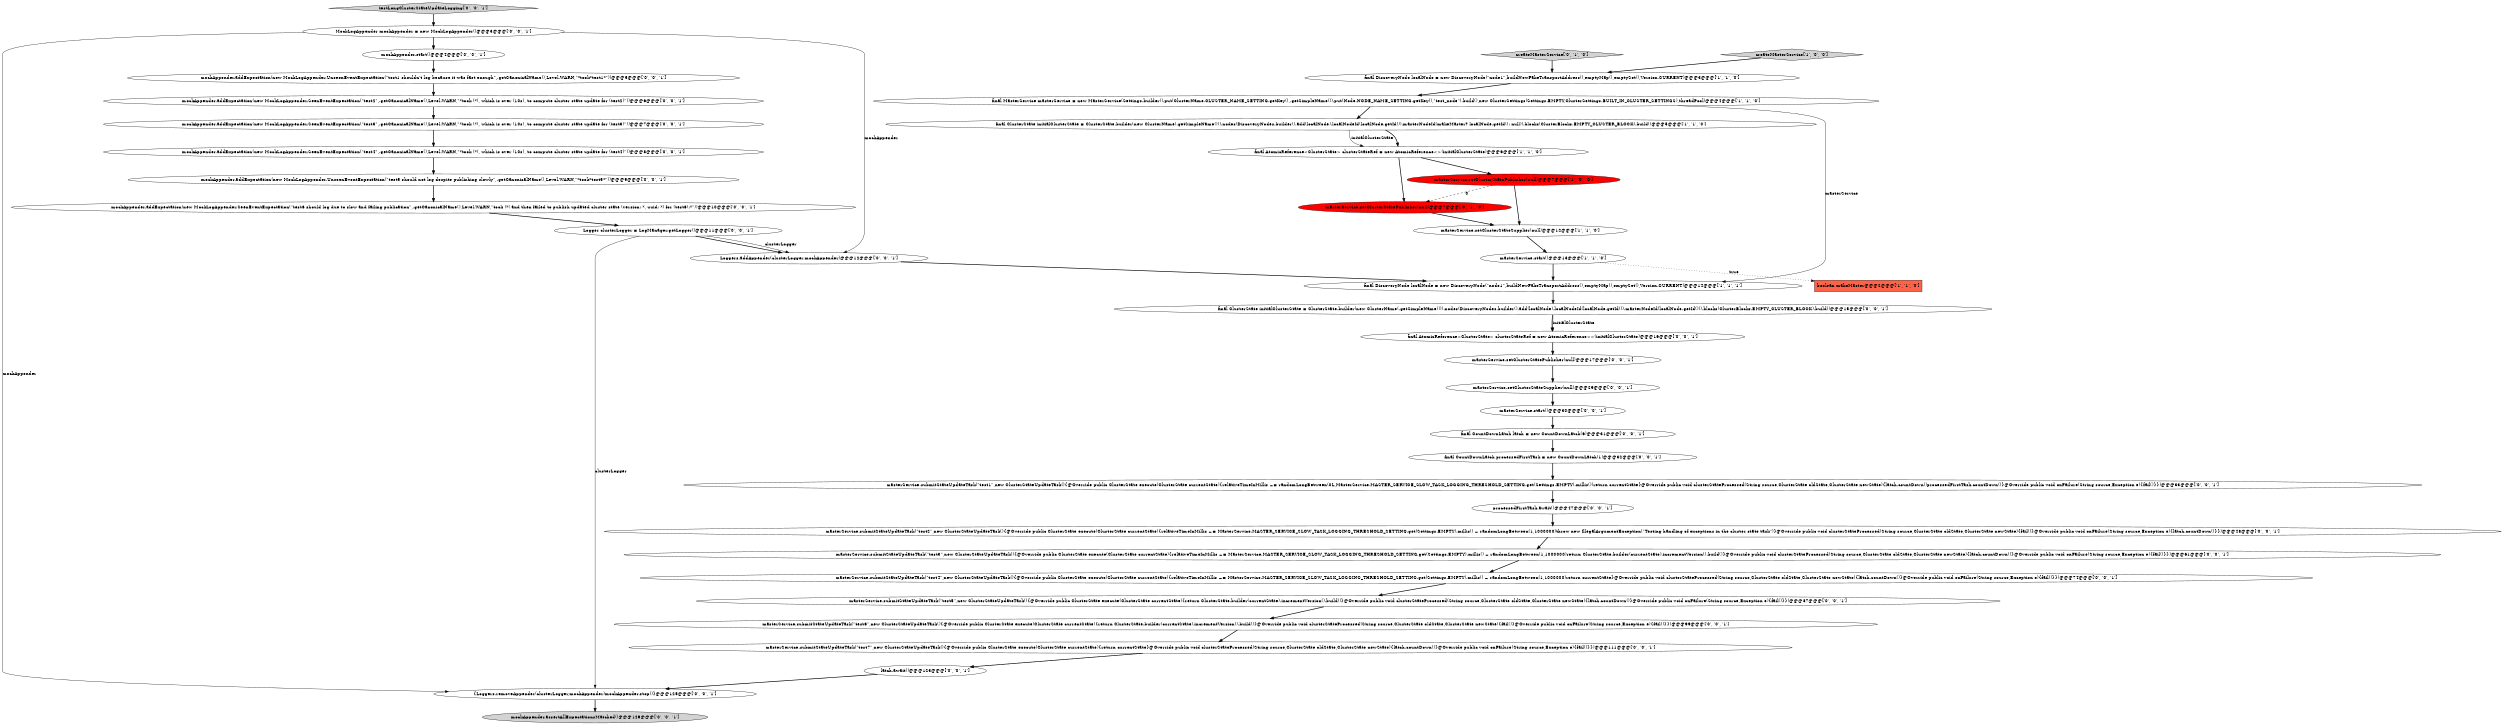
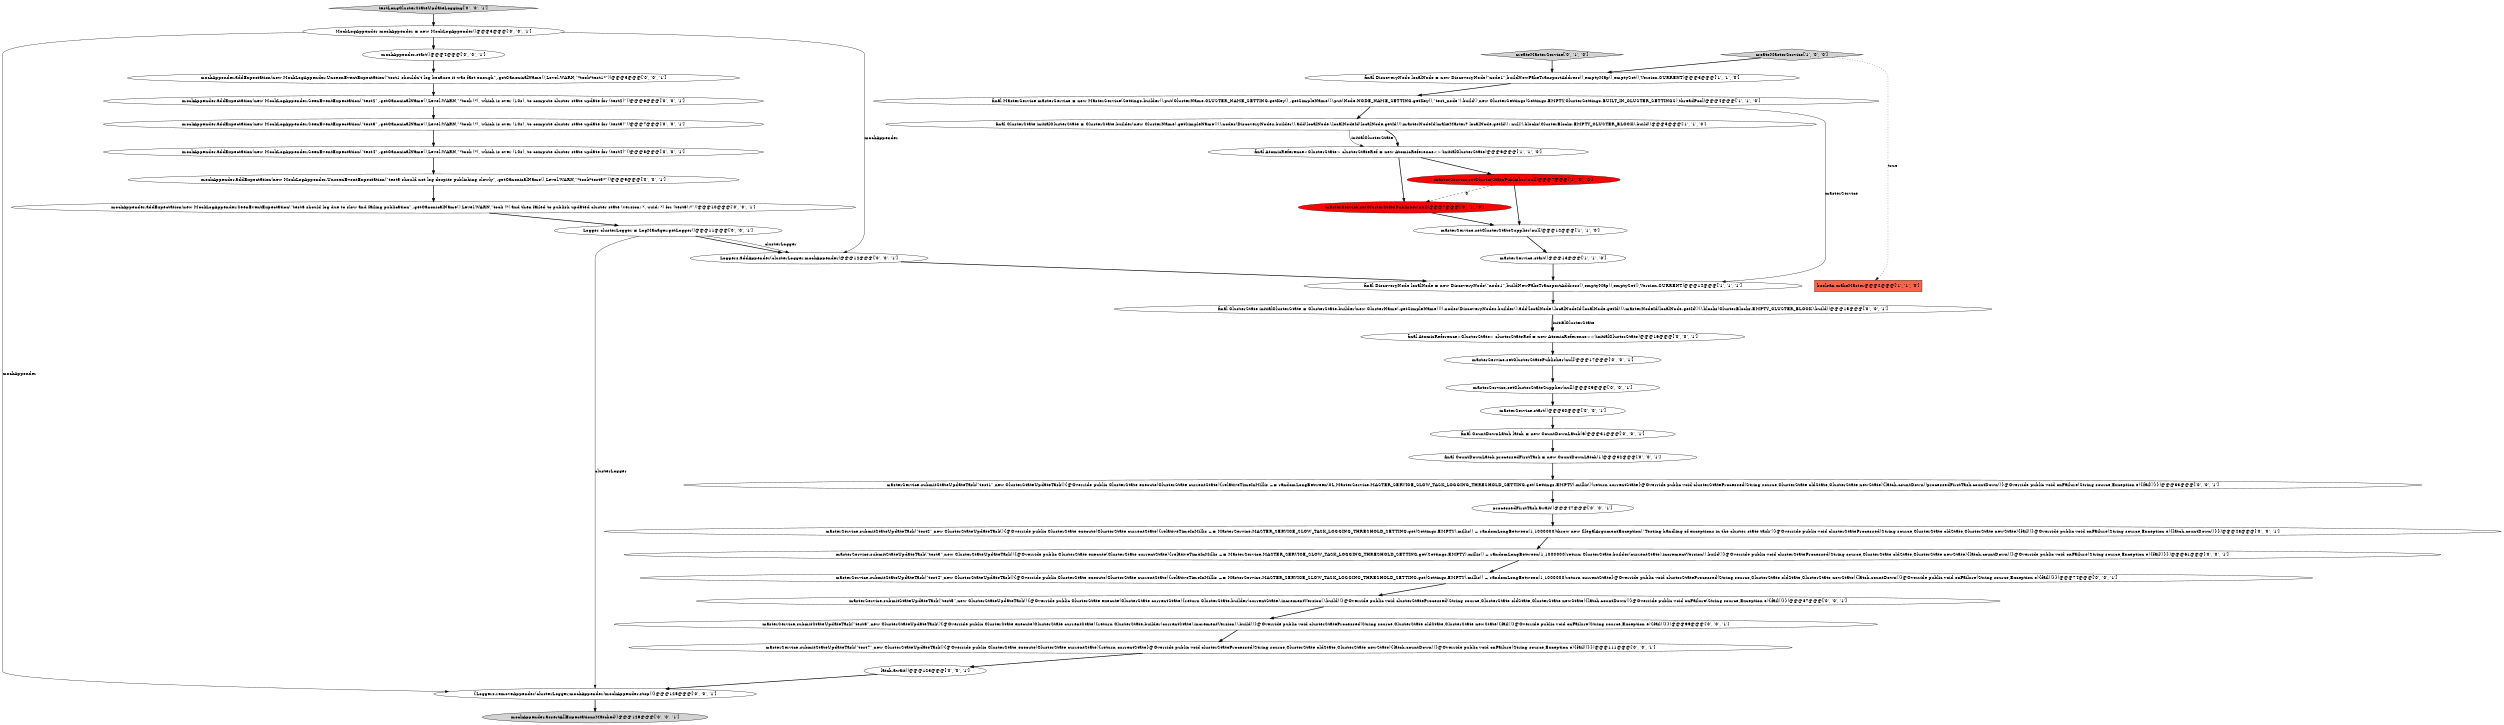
edge "masterService.start()@@@13@@@['1', '1', '0']" -> "boolean makeMaster@@@2@@@['1', '1', '0']": now "createMasterService['1', '0', '0']" -> "boolean makeMaster@@@2@@@['1', '1', '0']"
